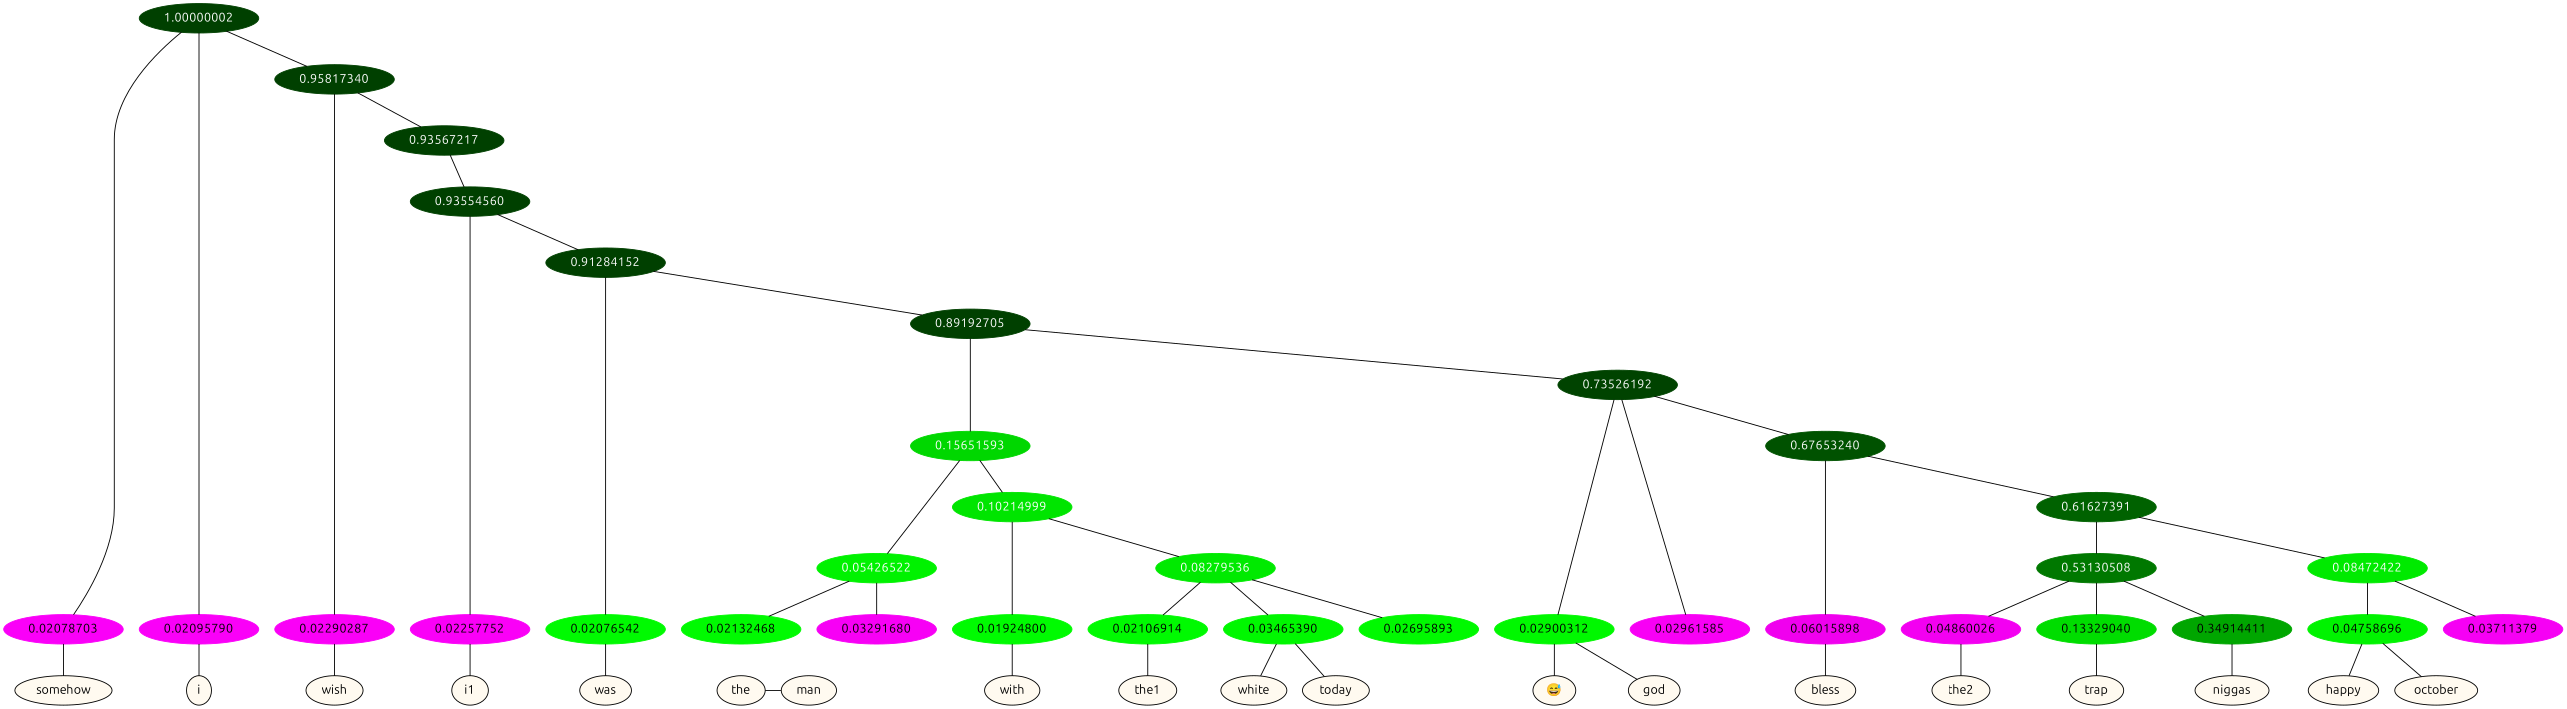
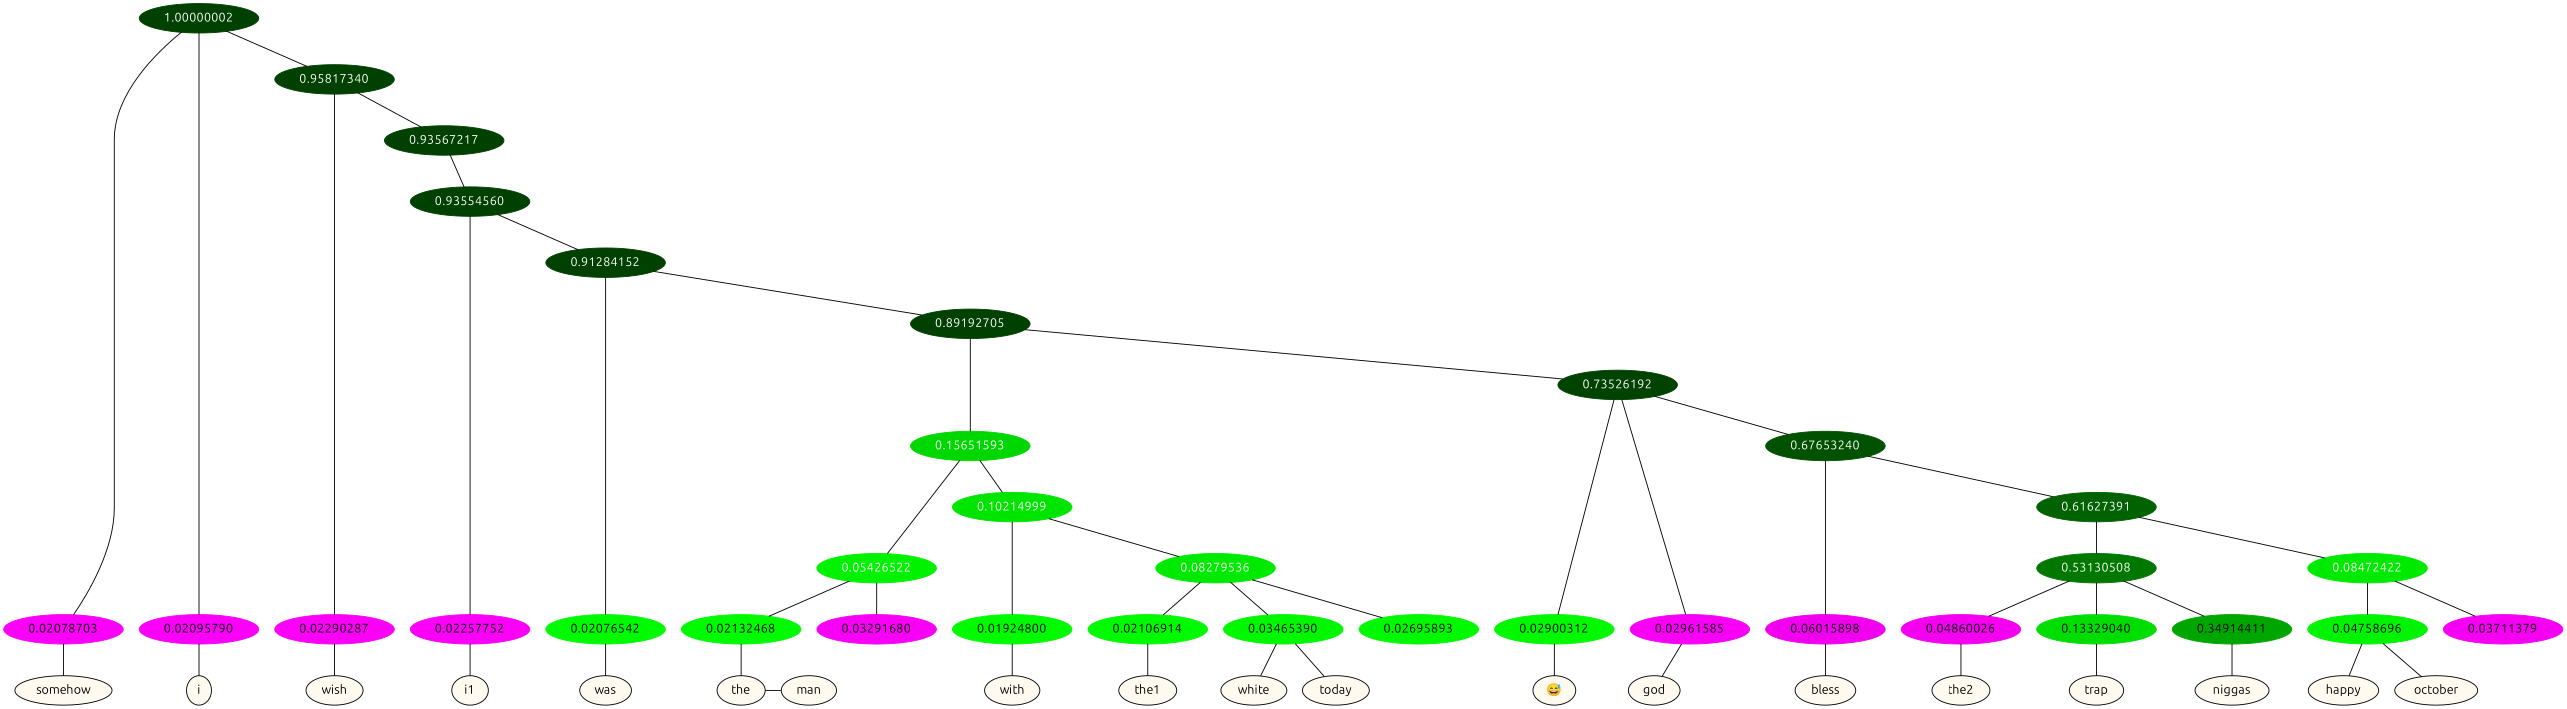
edge "0.02132468" -- "the": added
edge "0.02900312" -- "god": now "0.02961585" -- "god"
